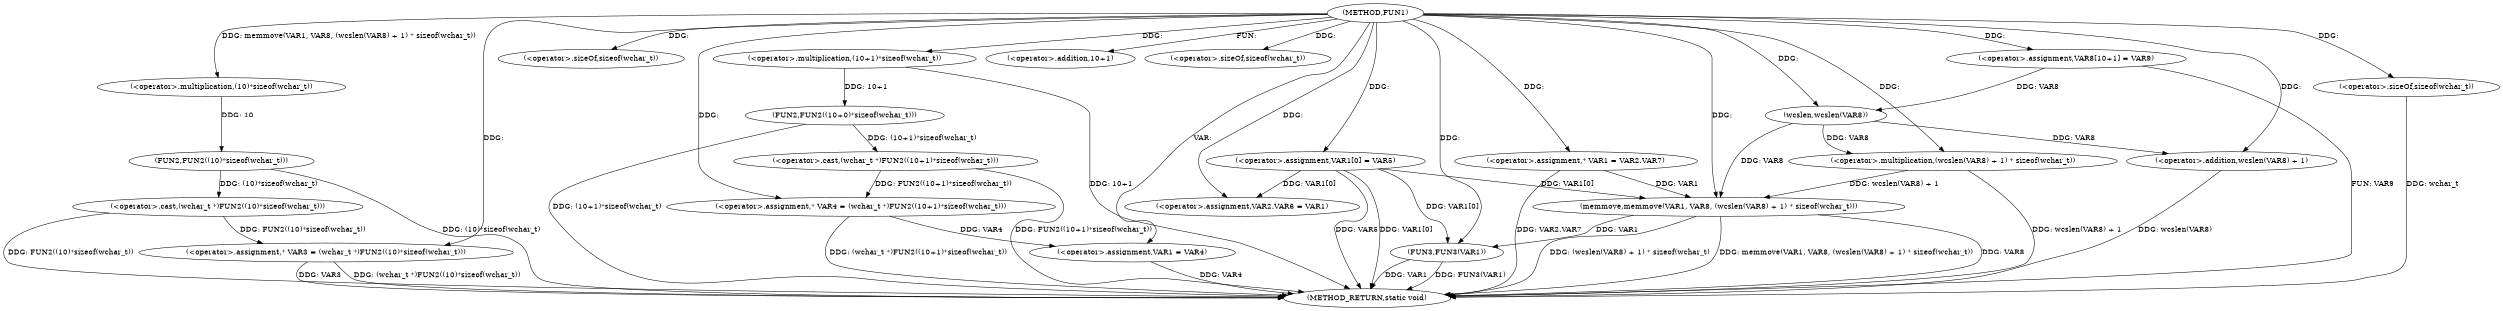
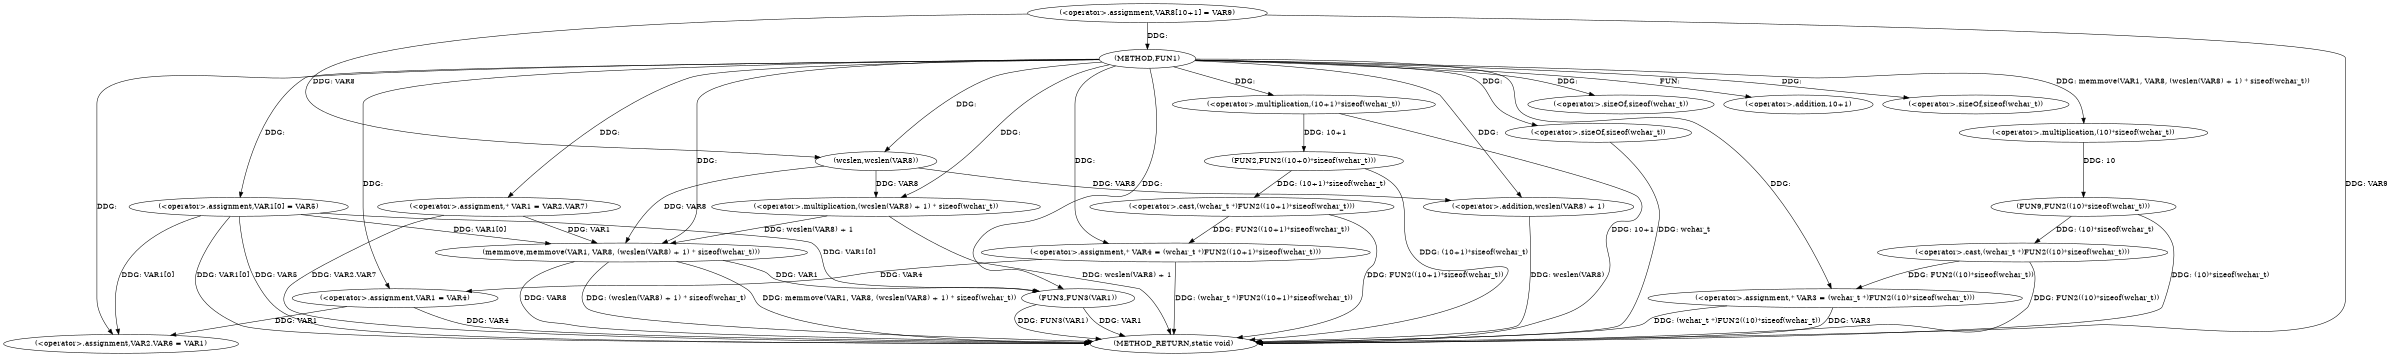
edge "(METHOD,FUN1)" -> "(<operator>.assignment,VAR8[10+1] = VAR9)": reversed
edge "(METHOD,FUN1)" -> "(<operator>.assignment,VAR1 = VAR4)": label "VAR: " -> "DDG: "
node "(FUN2,FUN2((10)*sizeof(wchar_t)))": label "(FUN2,FUN2((10)*sizeof(wchar_t)))" -> "(FUN9,FUN2((10)*sizeof(wchar_t)))"
edge "(<operator>.assignment,VAR8[10+1] = VAR9)" -> "(METHOD_RETURN,static void)": label "FUN: VAR9" -> "DDG: VAR9"
edge "(<operator>.assignment,VAR1 = VAR4)" -> "(<operator>.assignment,VAR2.VAR6 = VAR1)": added, label "DDG: VAR1"
